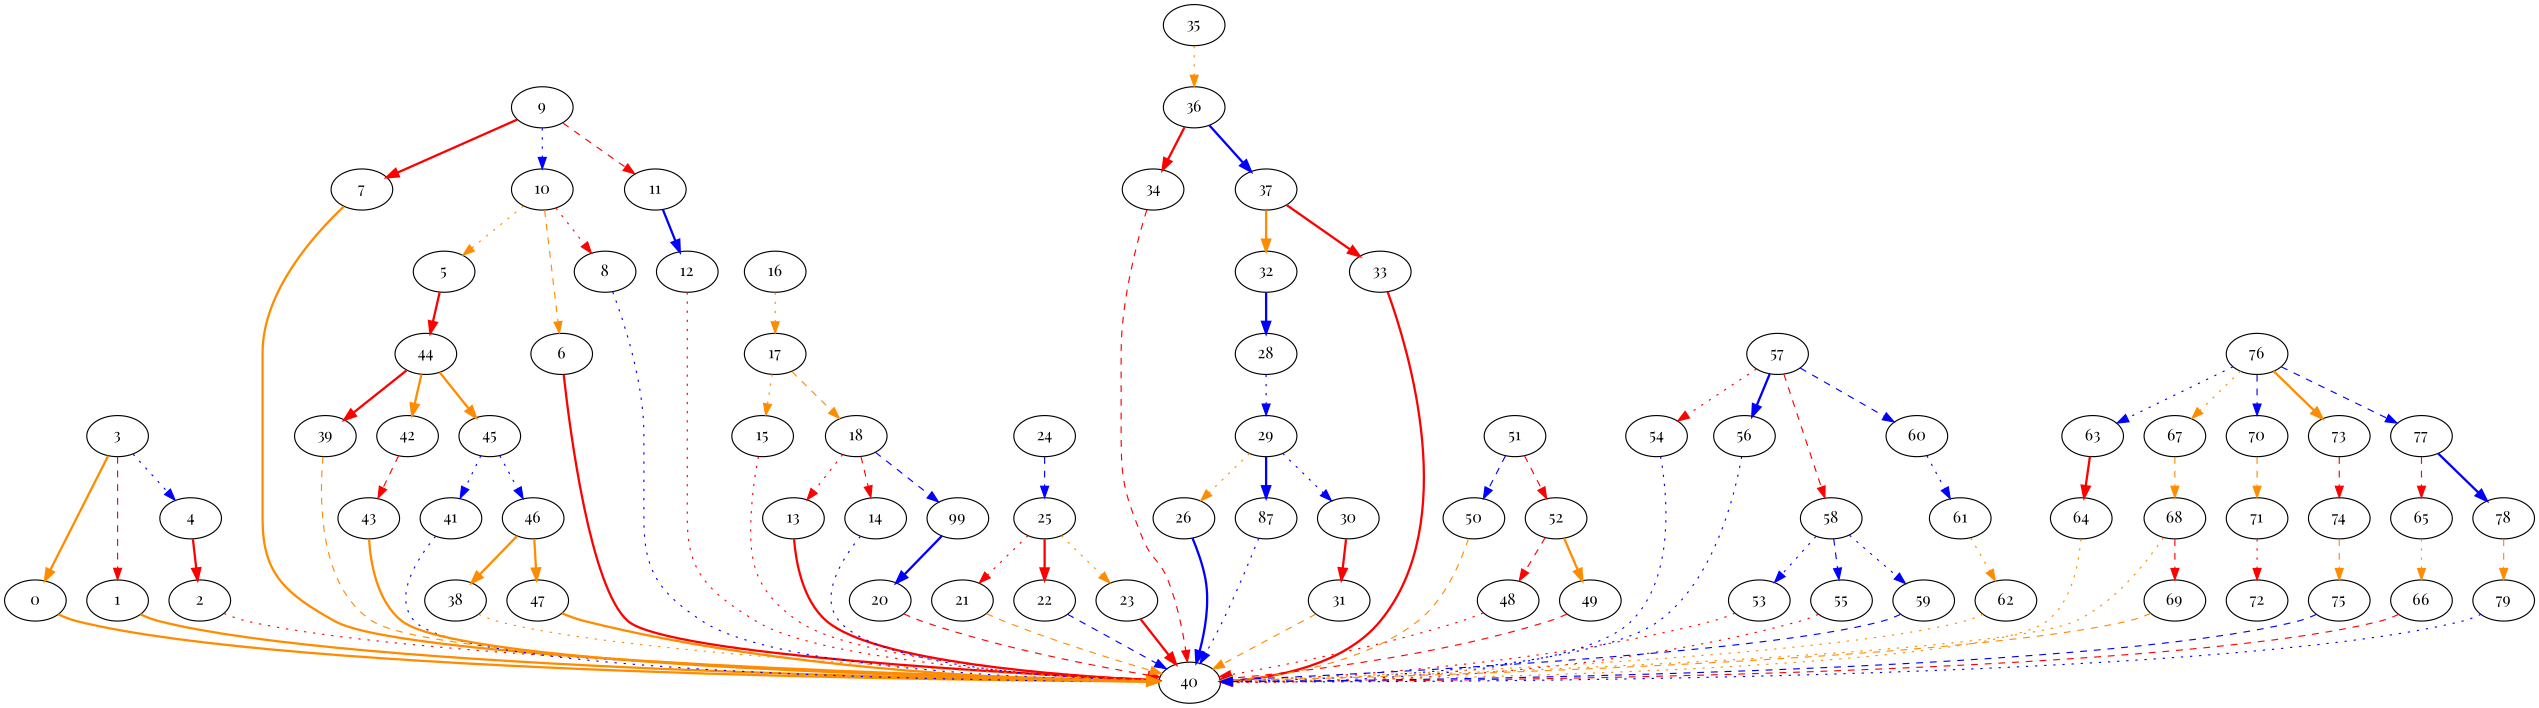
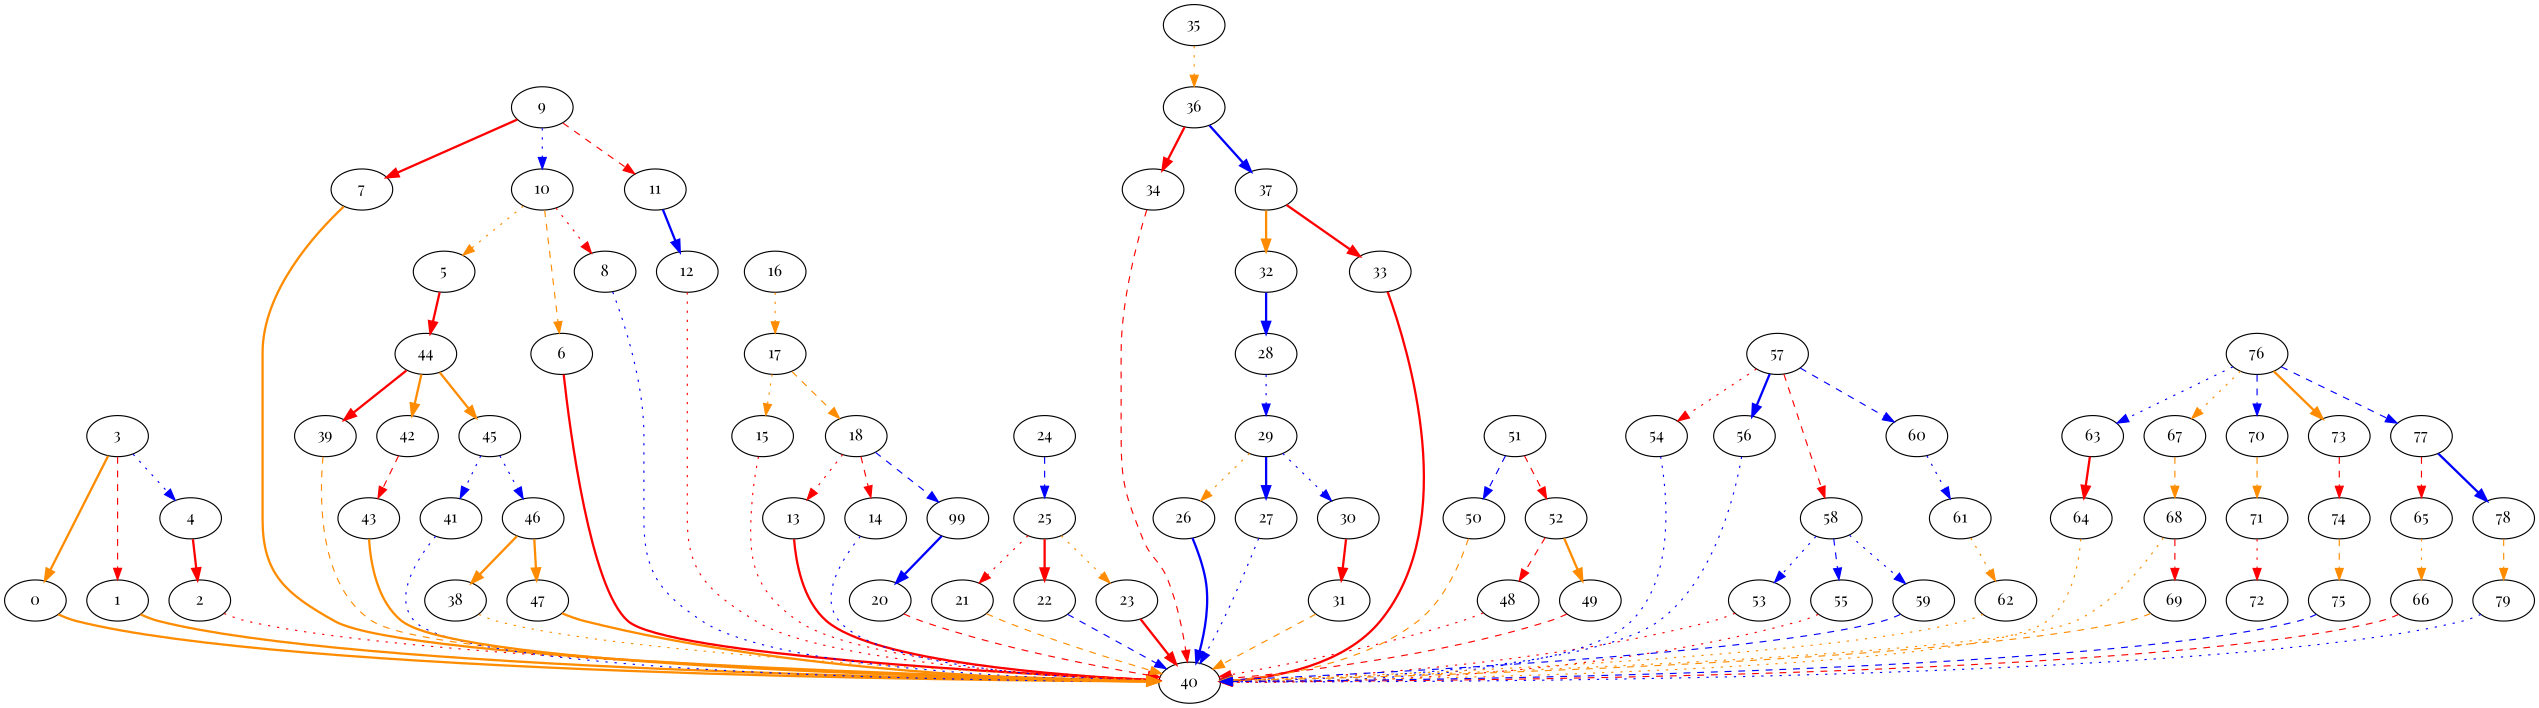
node "87": label "87" -> "27"
